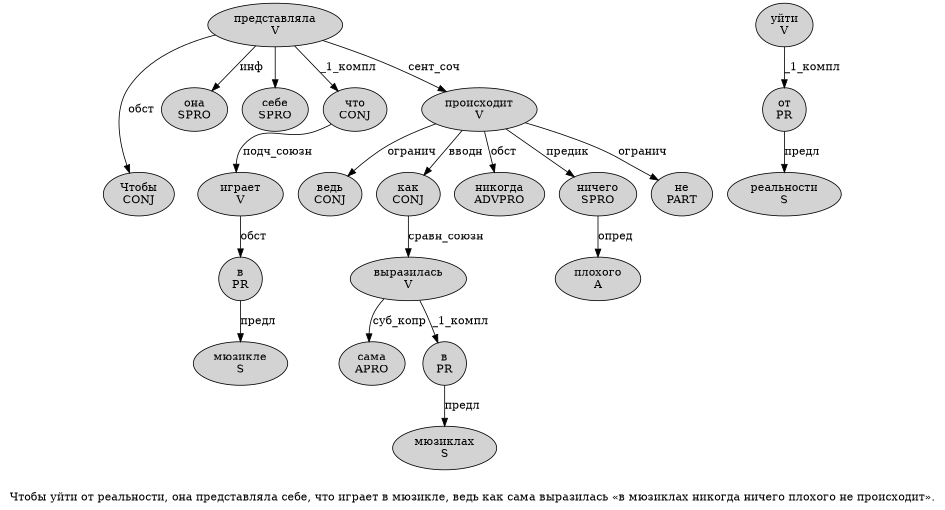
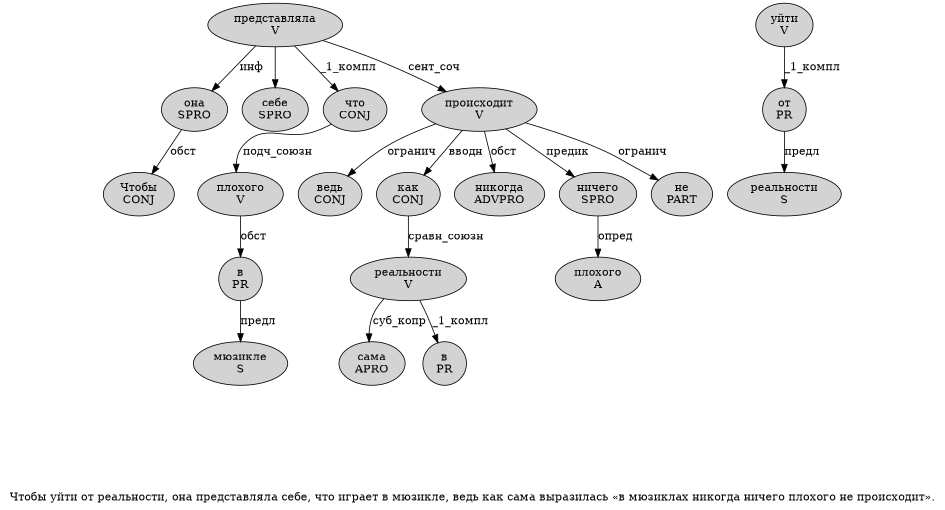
edge "представляла V" -> "Чтобы CONJ": now "она SPRO" -> "Чтобы CONJ"
node "играет V": label "играет V" -> "плохого V"
node "выразилась V": label "выразилась V" -> "реальности V"
node "мюзиклах S": removed
